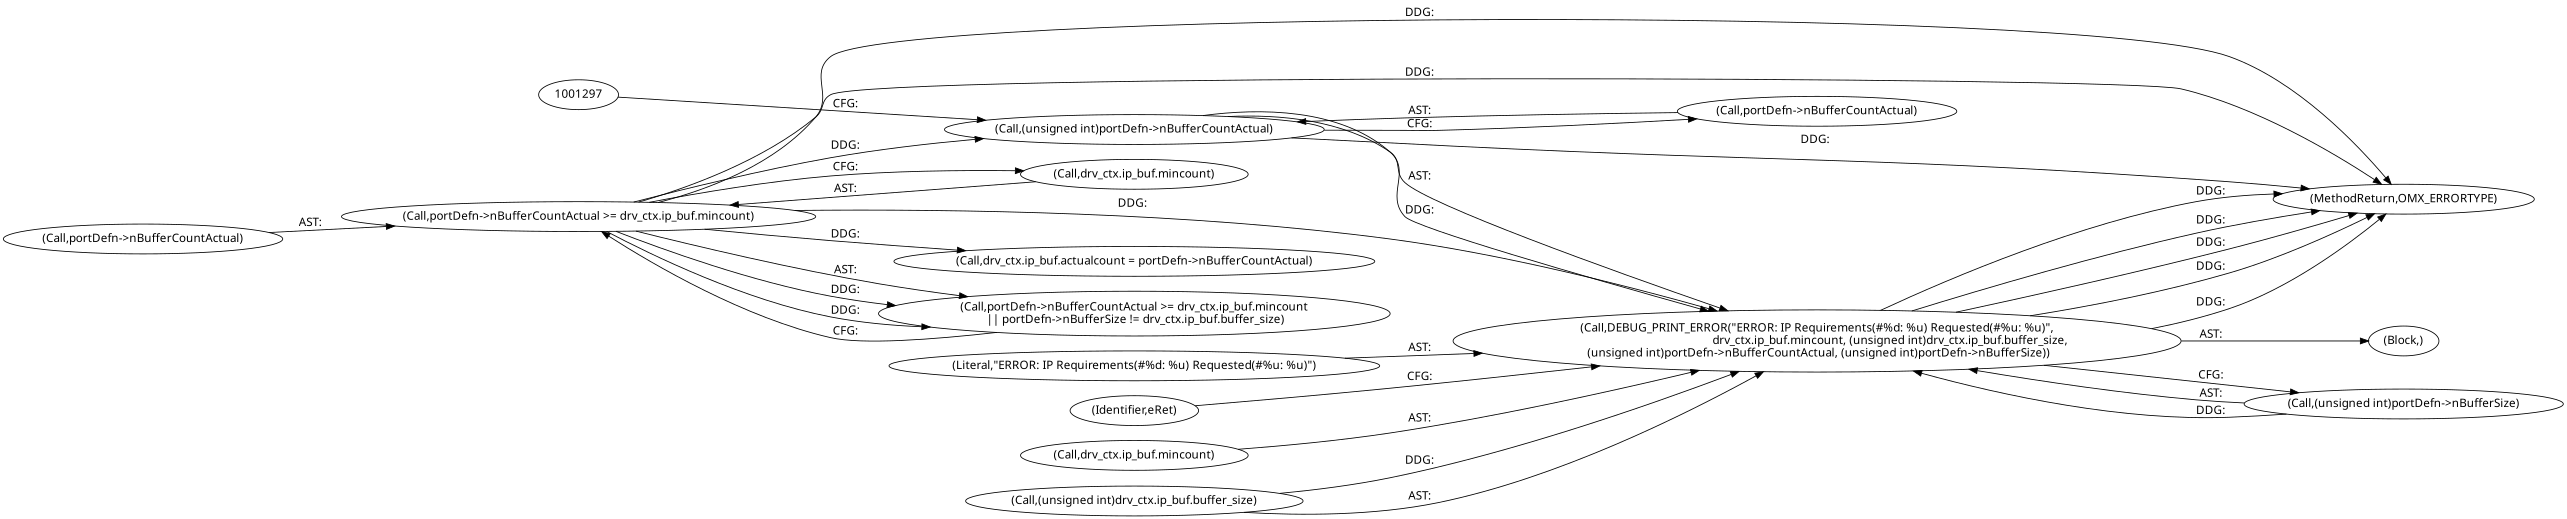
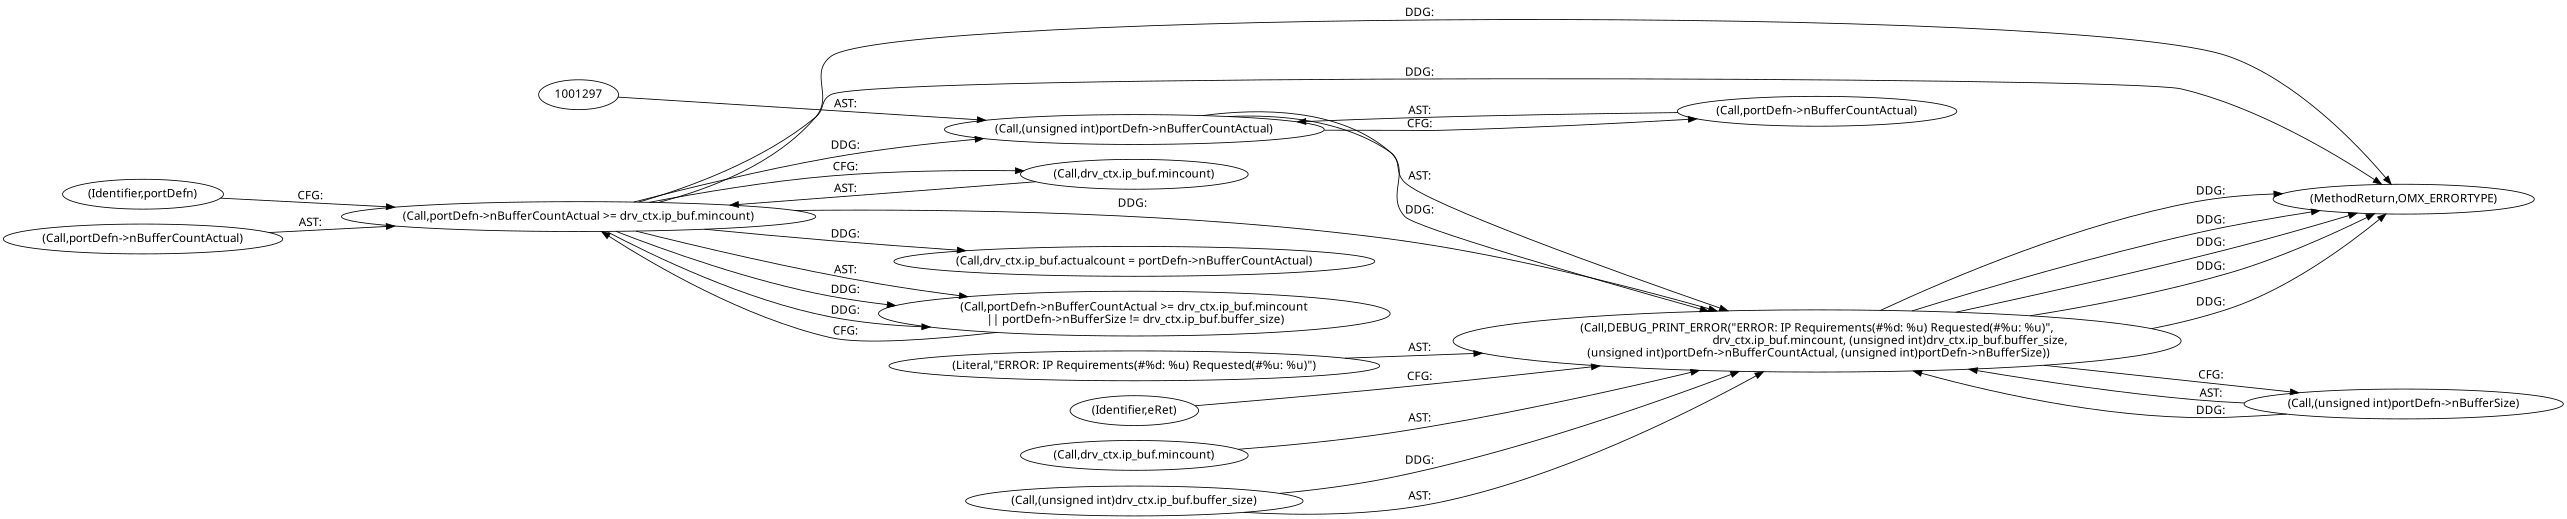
edge "1001297" -> "(Call,(unsigned int)portDefn->nBufferCountActual)": label "CFG: " -> "AST: "
edge "(Call,(unsigned int)portDefn->nBufferCountActual)" -> "(MethodReturn,OMX_ERRORTYPE)": removed, label "DDG:"
node "(Identifier,portDefn)": added
node "(Block,)": removed
